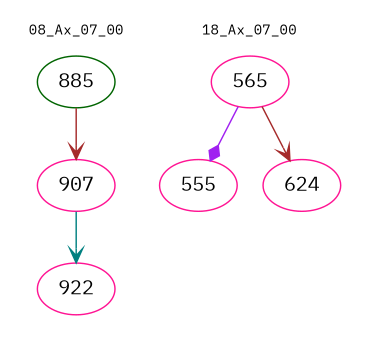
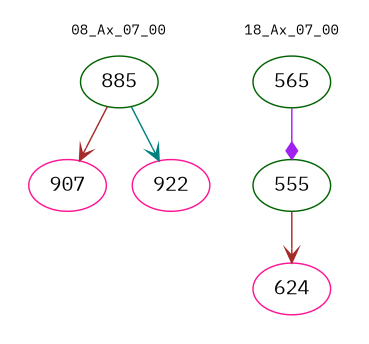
node "565": color deeppink -> darkgreen
edge "565" -> "624": now "555" -> "624"
node "555": color deeppink -> darkgreen
edge "907" -> "922": now "885" -> "922"
